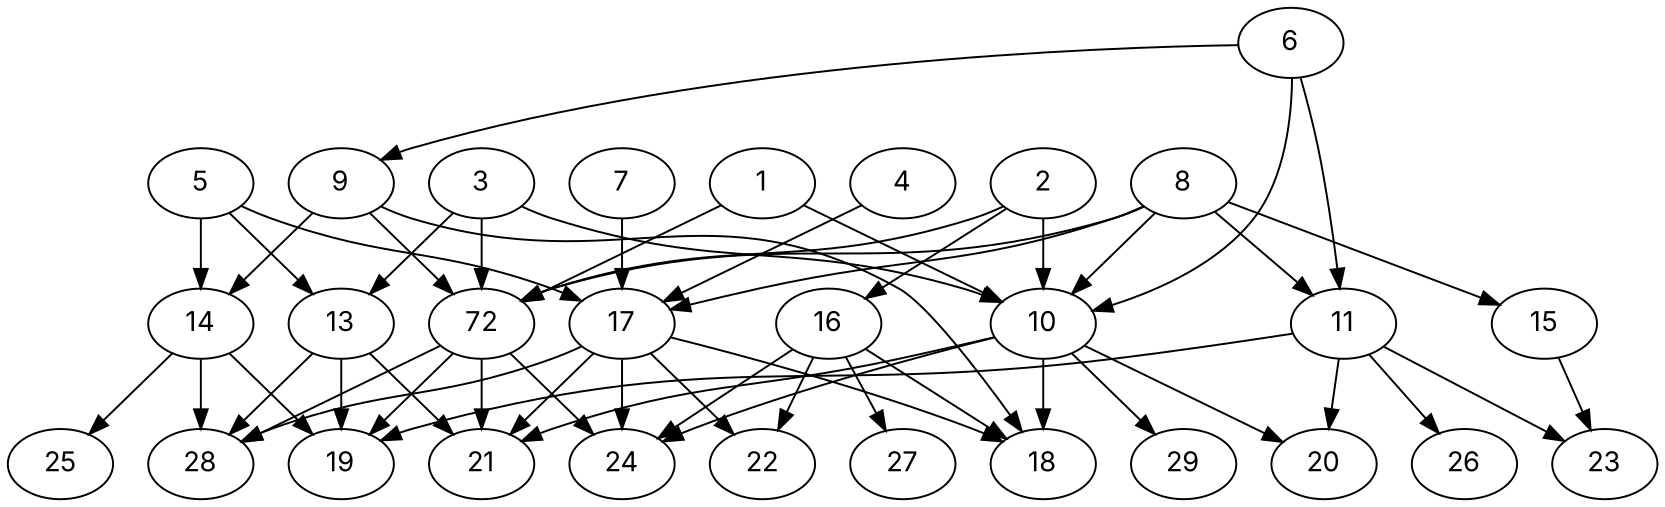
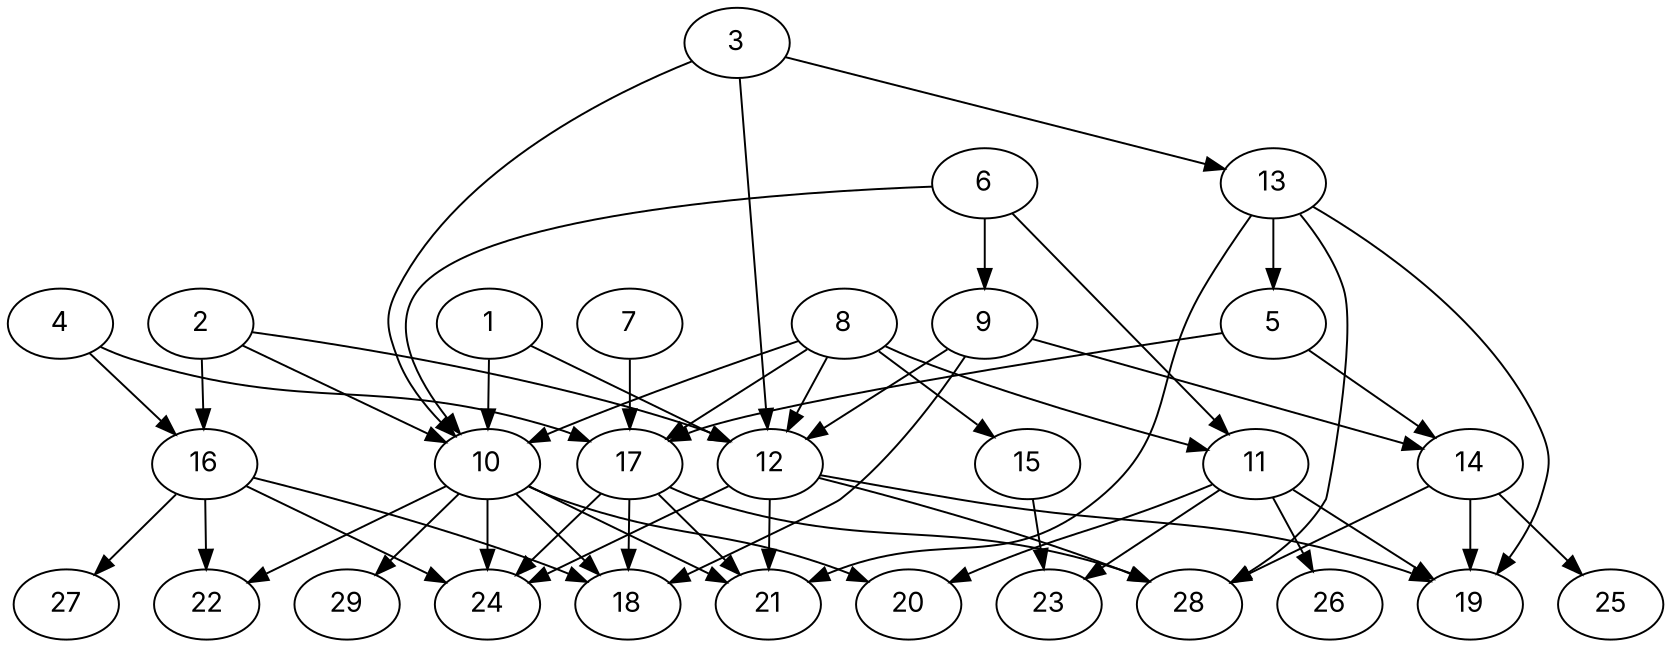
edge "5" -> "13": reversed
node "72": label "72" -> "12"
edge "4" -> "16": added
edge "17" -> "22": now "10" -> "22"
